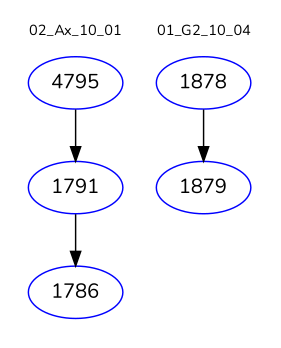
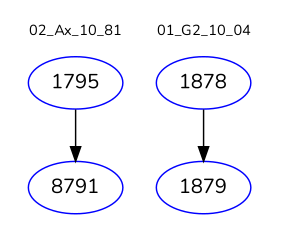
cluster "02_Ax_10_01": label "02_Ax_10_01" -> "02_Ax_10_81"
node "4795": label "4795" -> "1795"
node "1791": label "1791" -> "8791"
node "1786": removed
